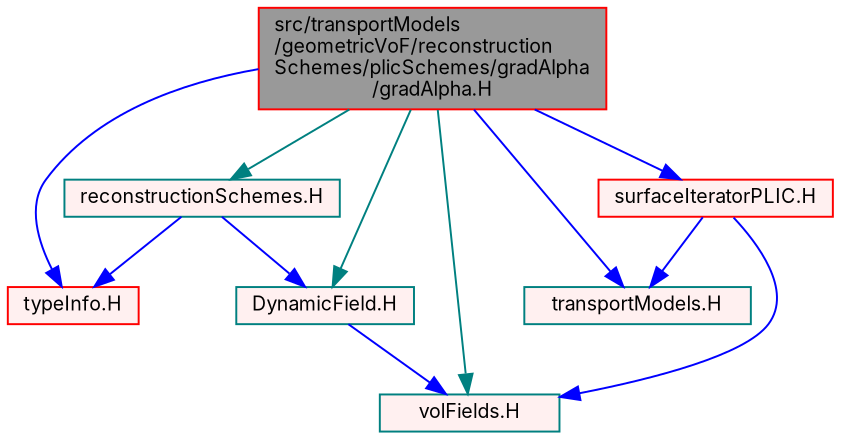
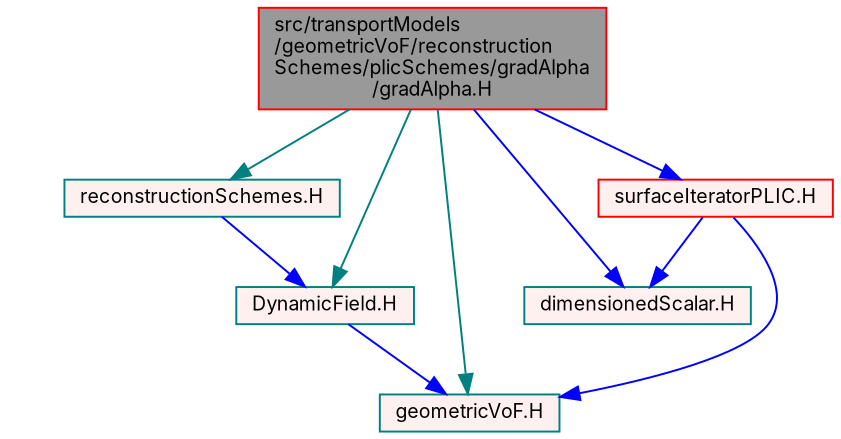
node "typeInfo.H": removed
node "transportModels.H": label "transportModels.H" -> "dimensionedScalar.H"
node "volFields.H": label "volFields.H" -> "geometricVoF.H"
